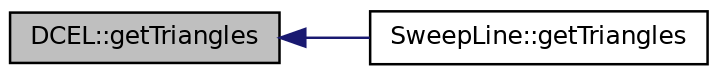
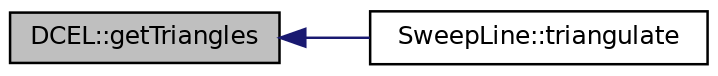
node "SweepLine::getTriangles": label "SweepLine::getTriangles" -> "SweepLine::triangulate"
